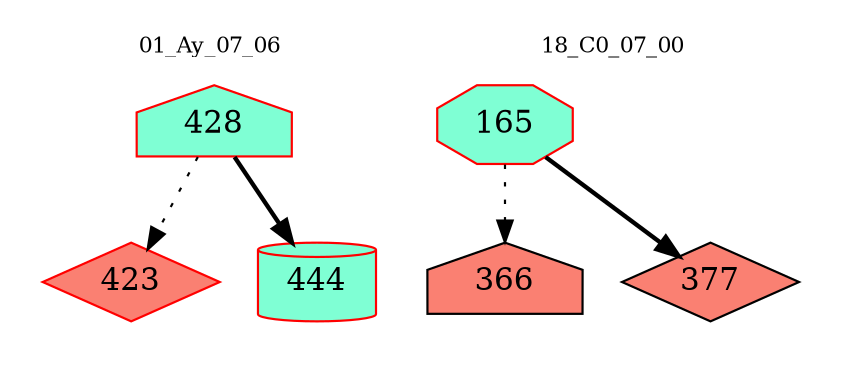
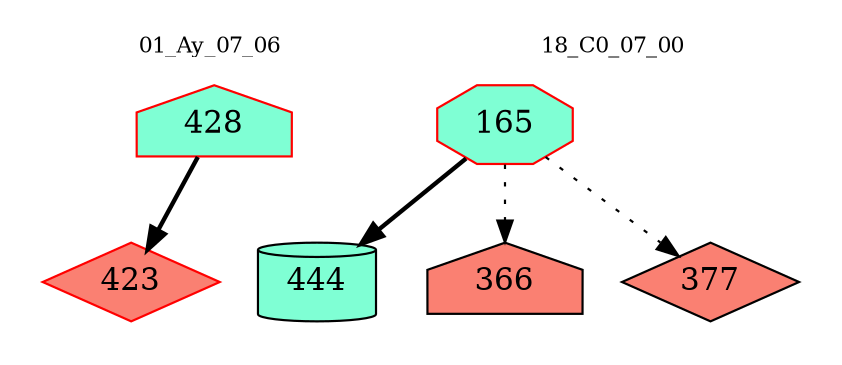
edge "428" -> "444": now "165" -> "444"
edge "428" -> "423": style dotted -> bold
edge "165" -> "377": style bold -> dotted
node "444": color red -> black
